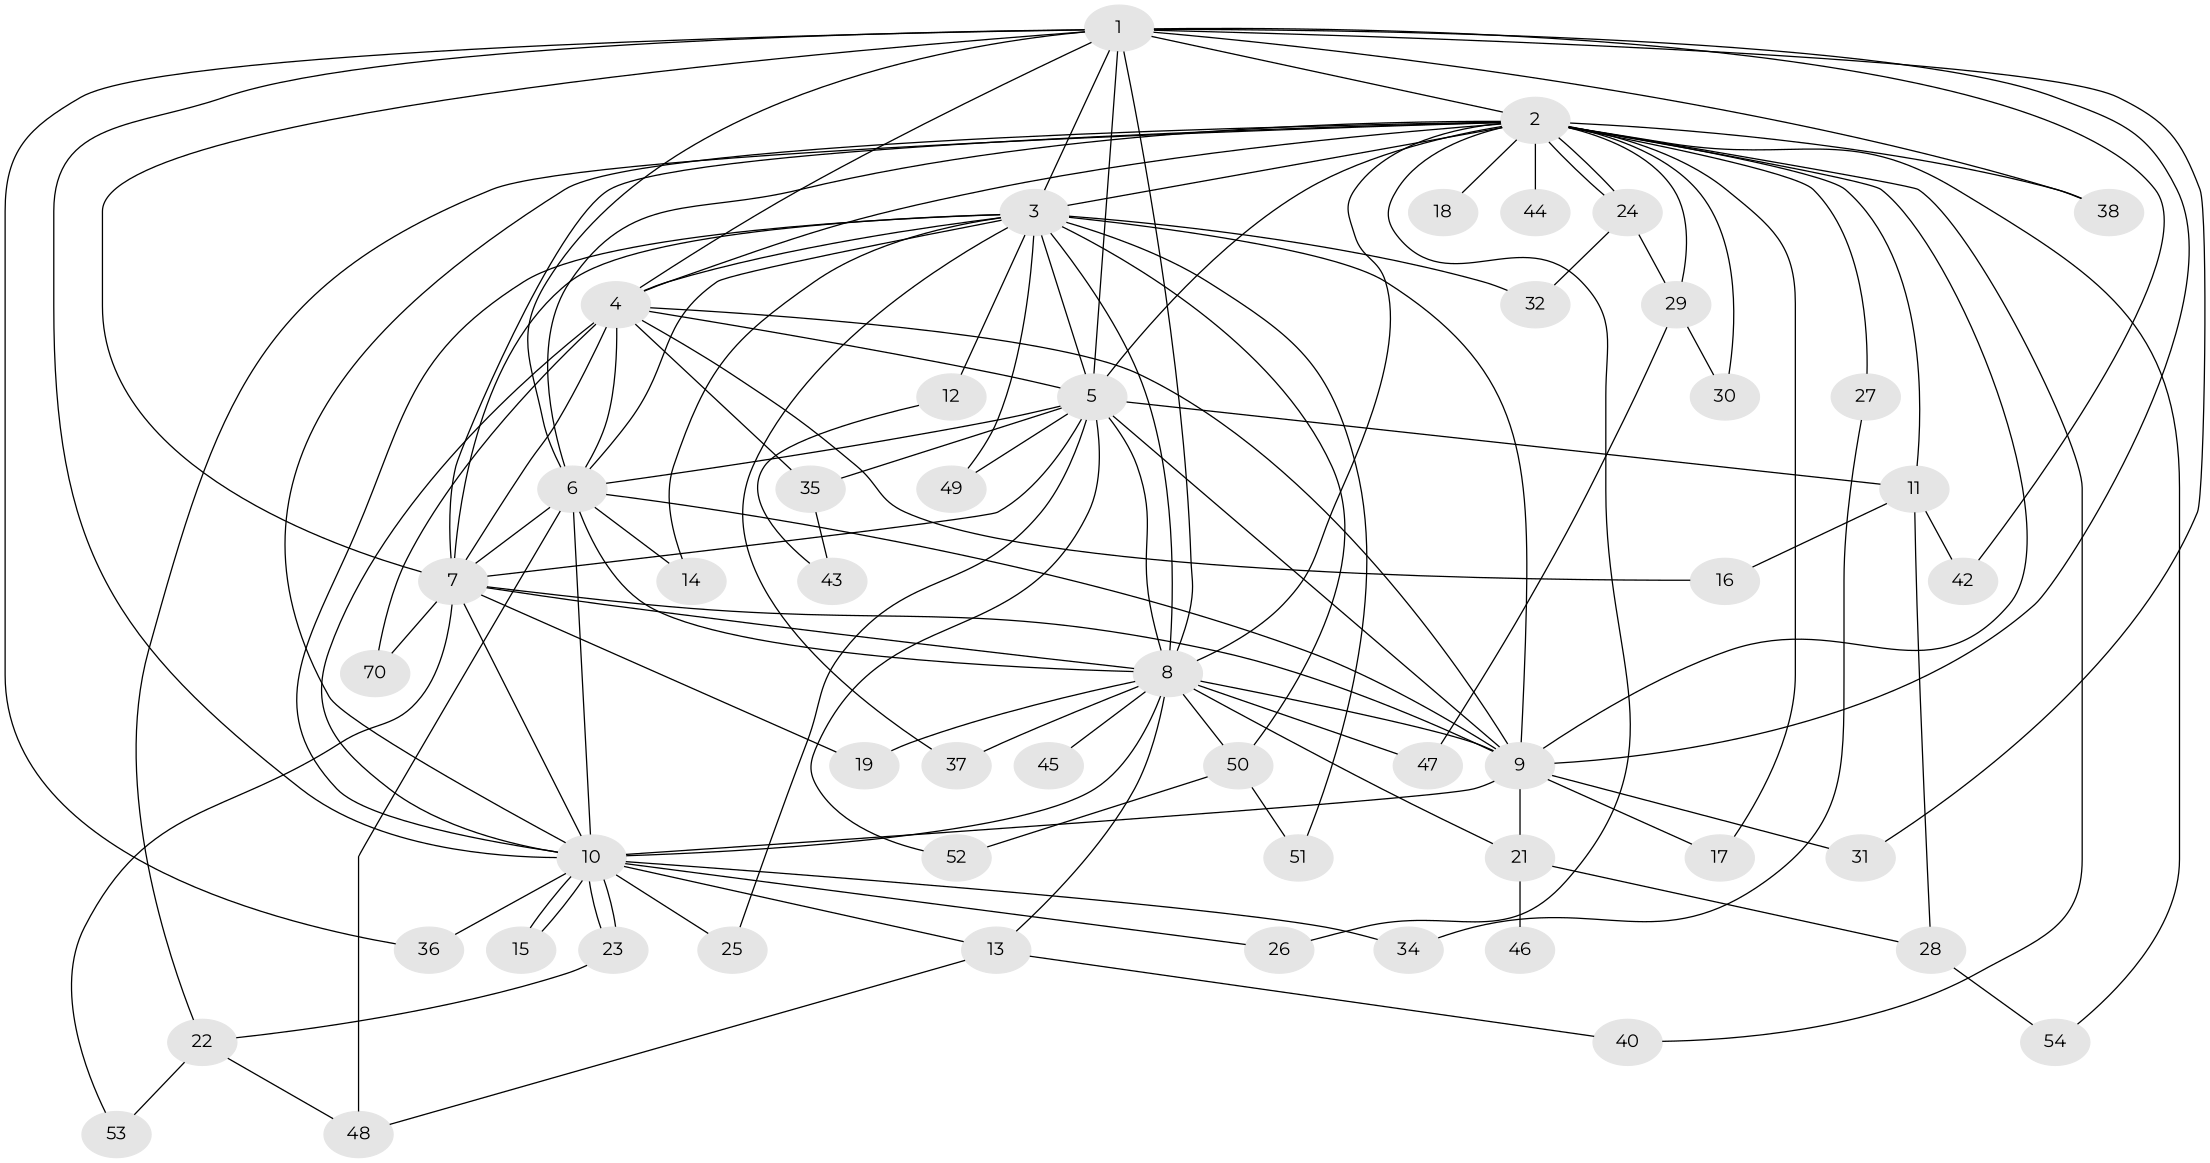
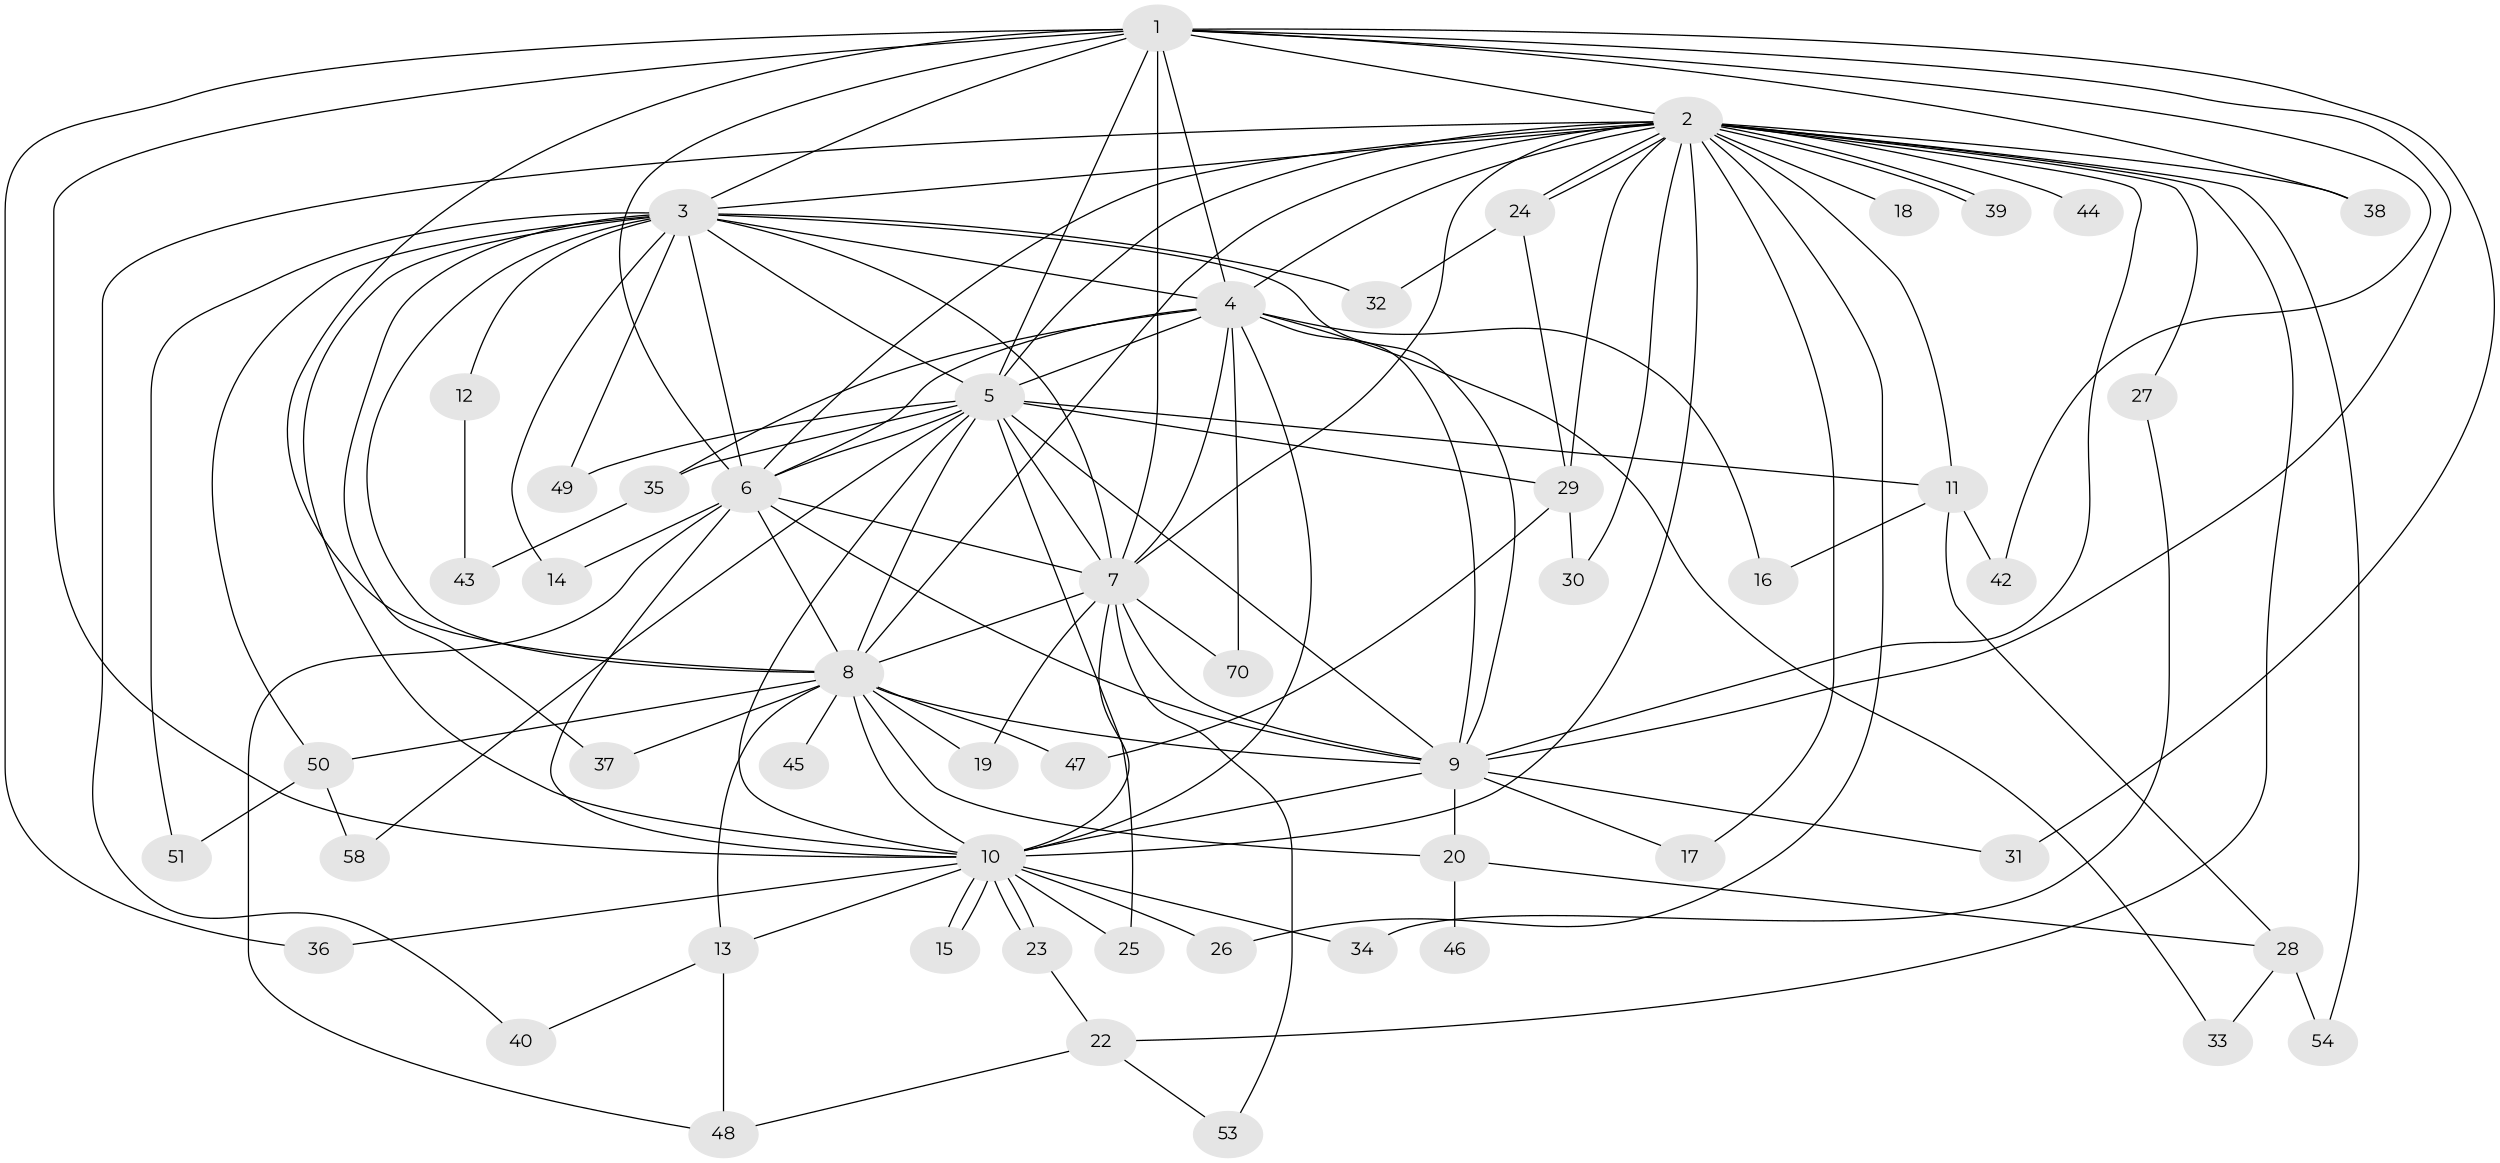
node "39": added
edge "5" -- "29": added
edge "5" -- "10": added
node "52": label "52" -> "58"
node "21": label "21" -> "20"
node "33": added
